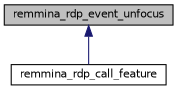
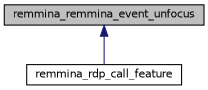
node "remmina_rdp_event_unfocus": label "remmina_rdp_event_unfocus" -> "remmina_remmina_event_unfocus"
